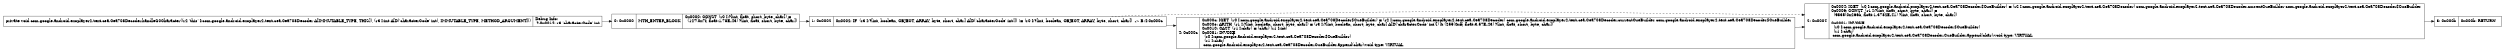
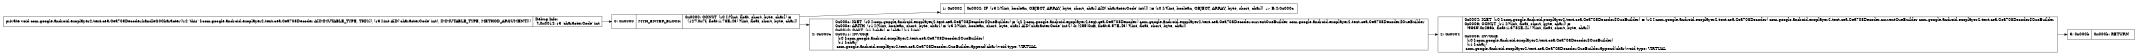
edge "1: 0x0002" -> "2: 0x0004": removed
node "2: 0x0004": text "0x0001: INVOKE" -> "0x0008: INVOKE"
edge "1: 0x0002" -> "4: 0x000c": now "0: 0x0000" -> "4: 0x000c"
node "4: 0x000c": text "0x0081: INVOKE" -> "0x0011: INVOKE"
